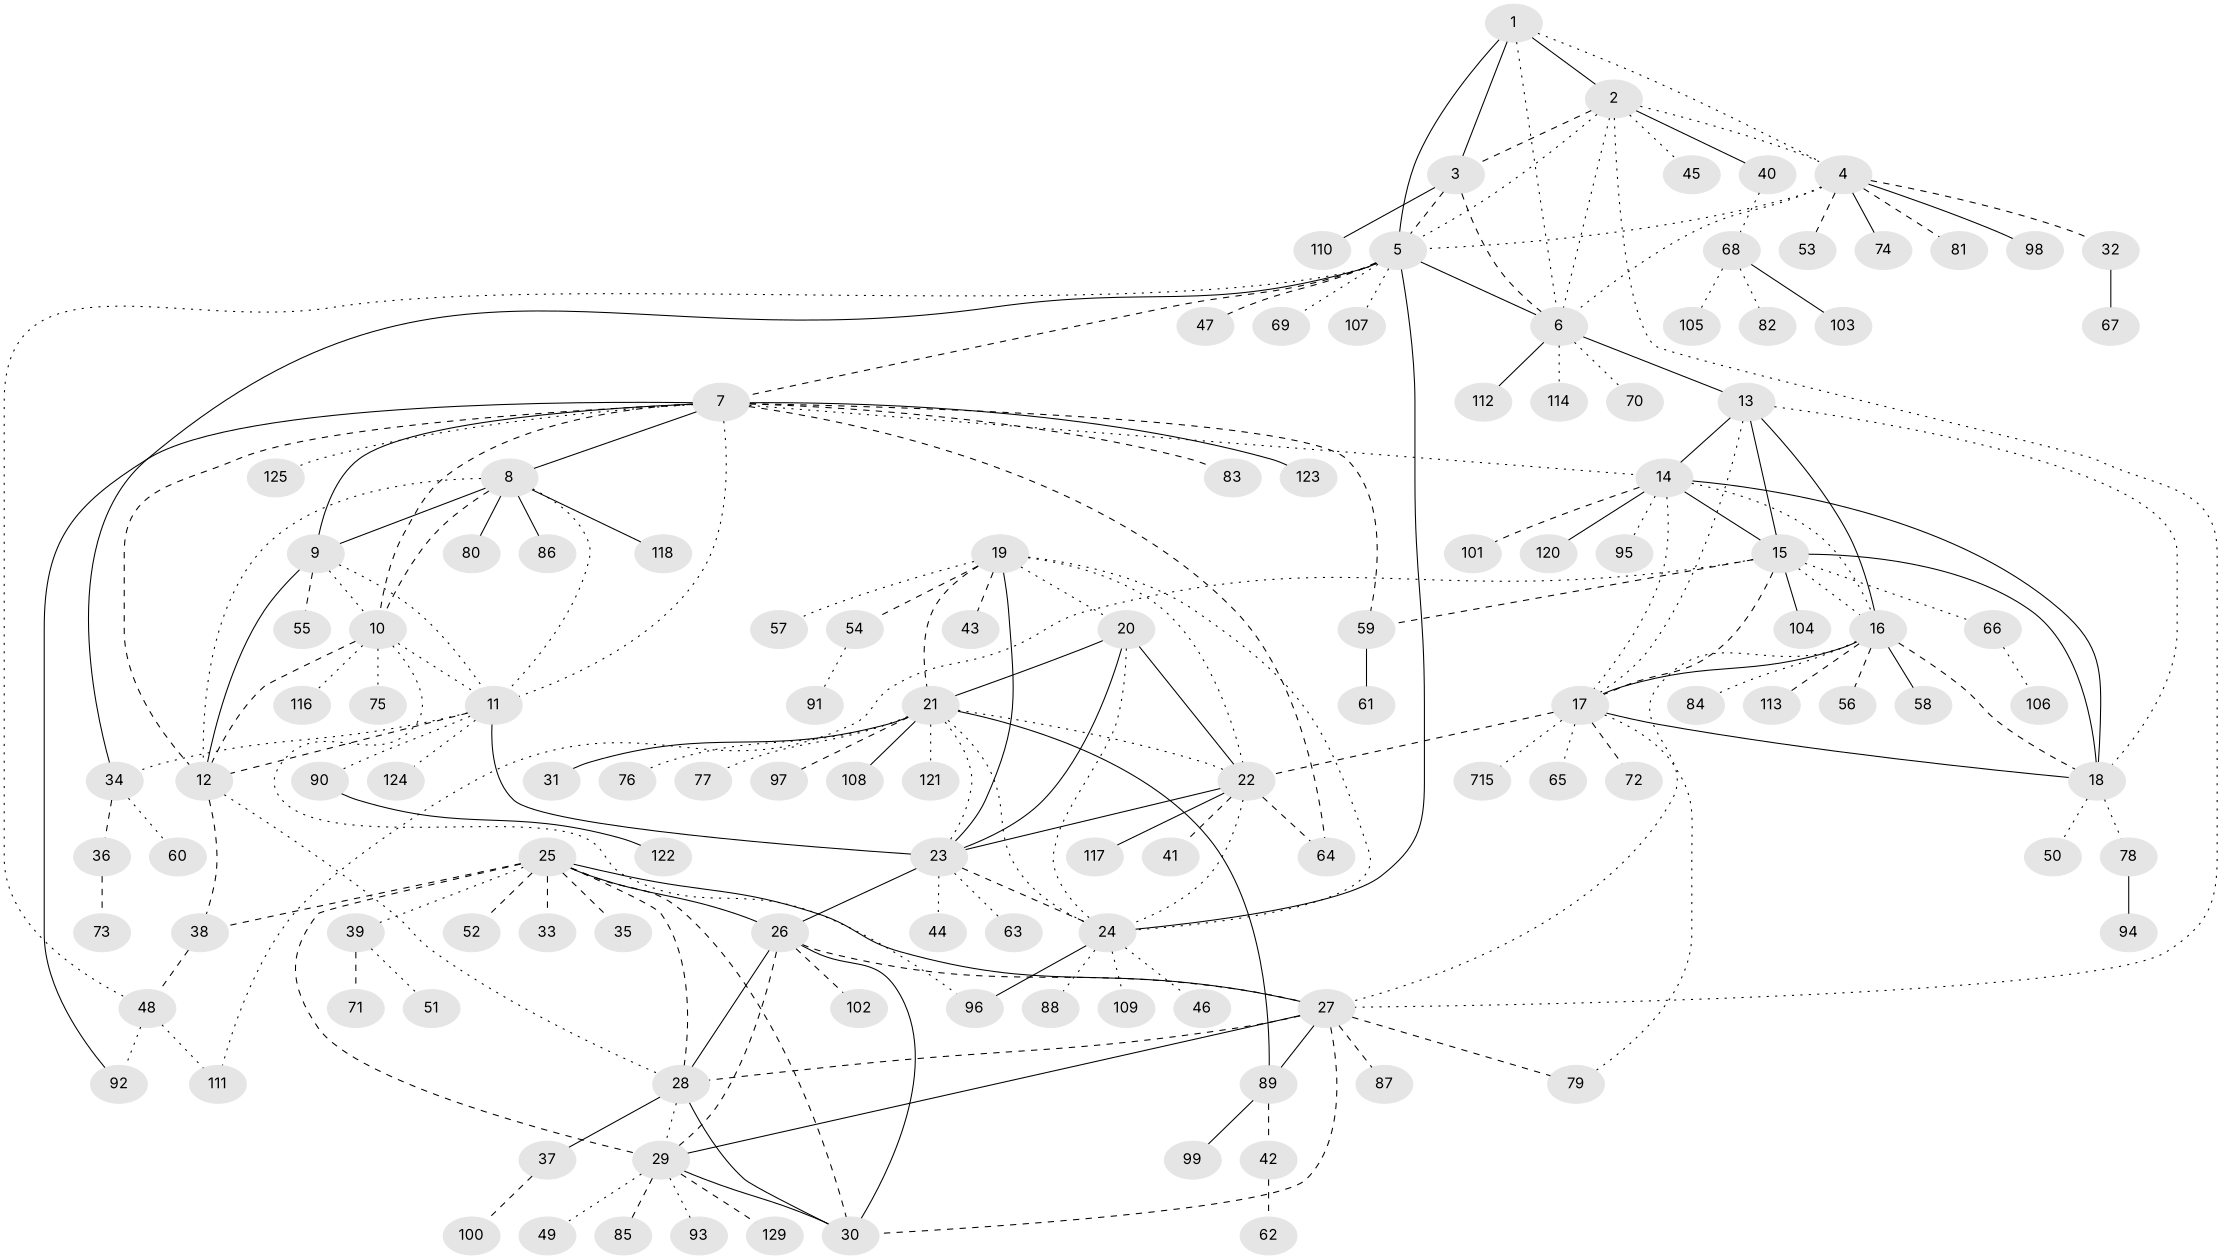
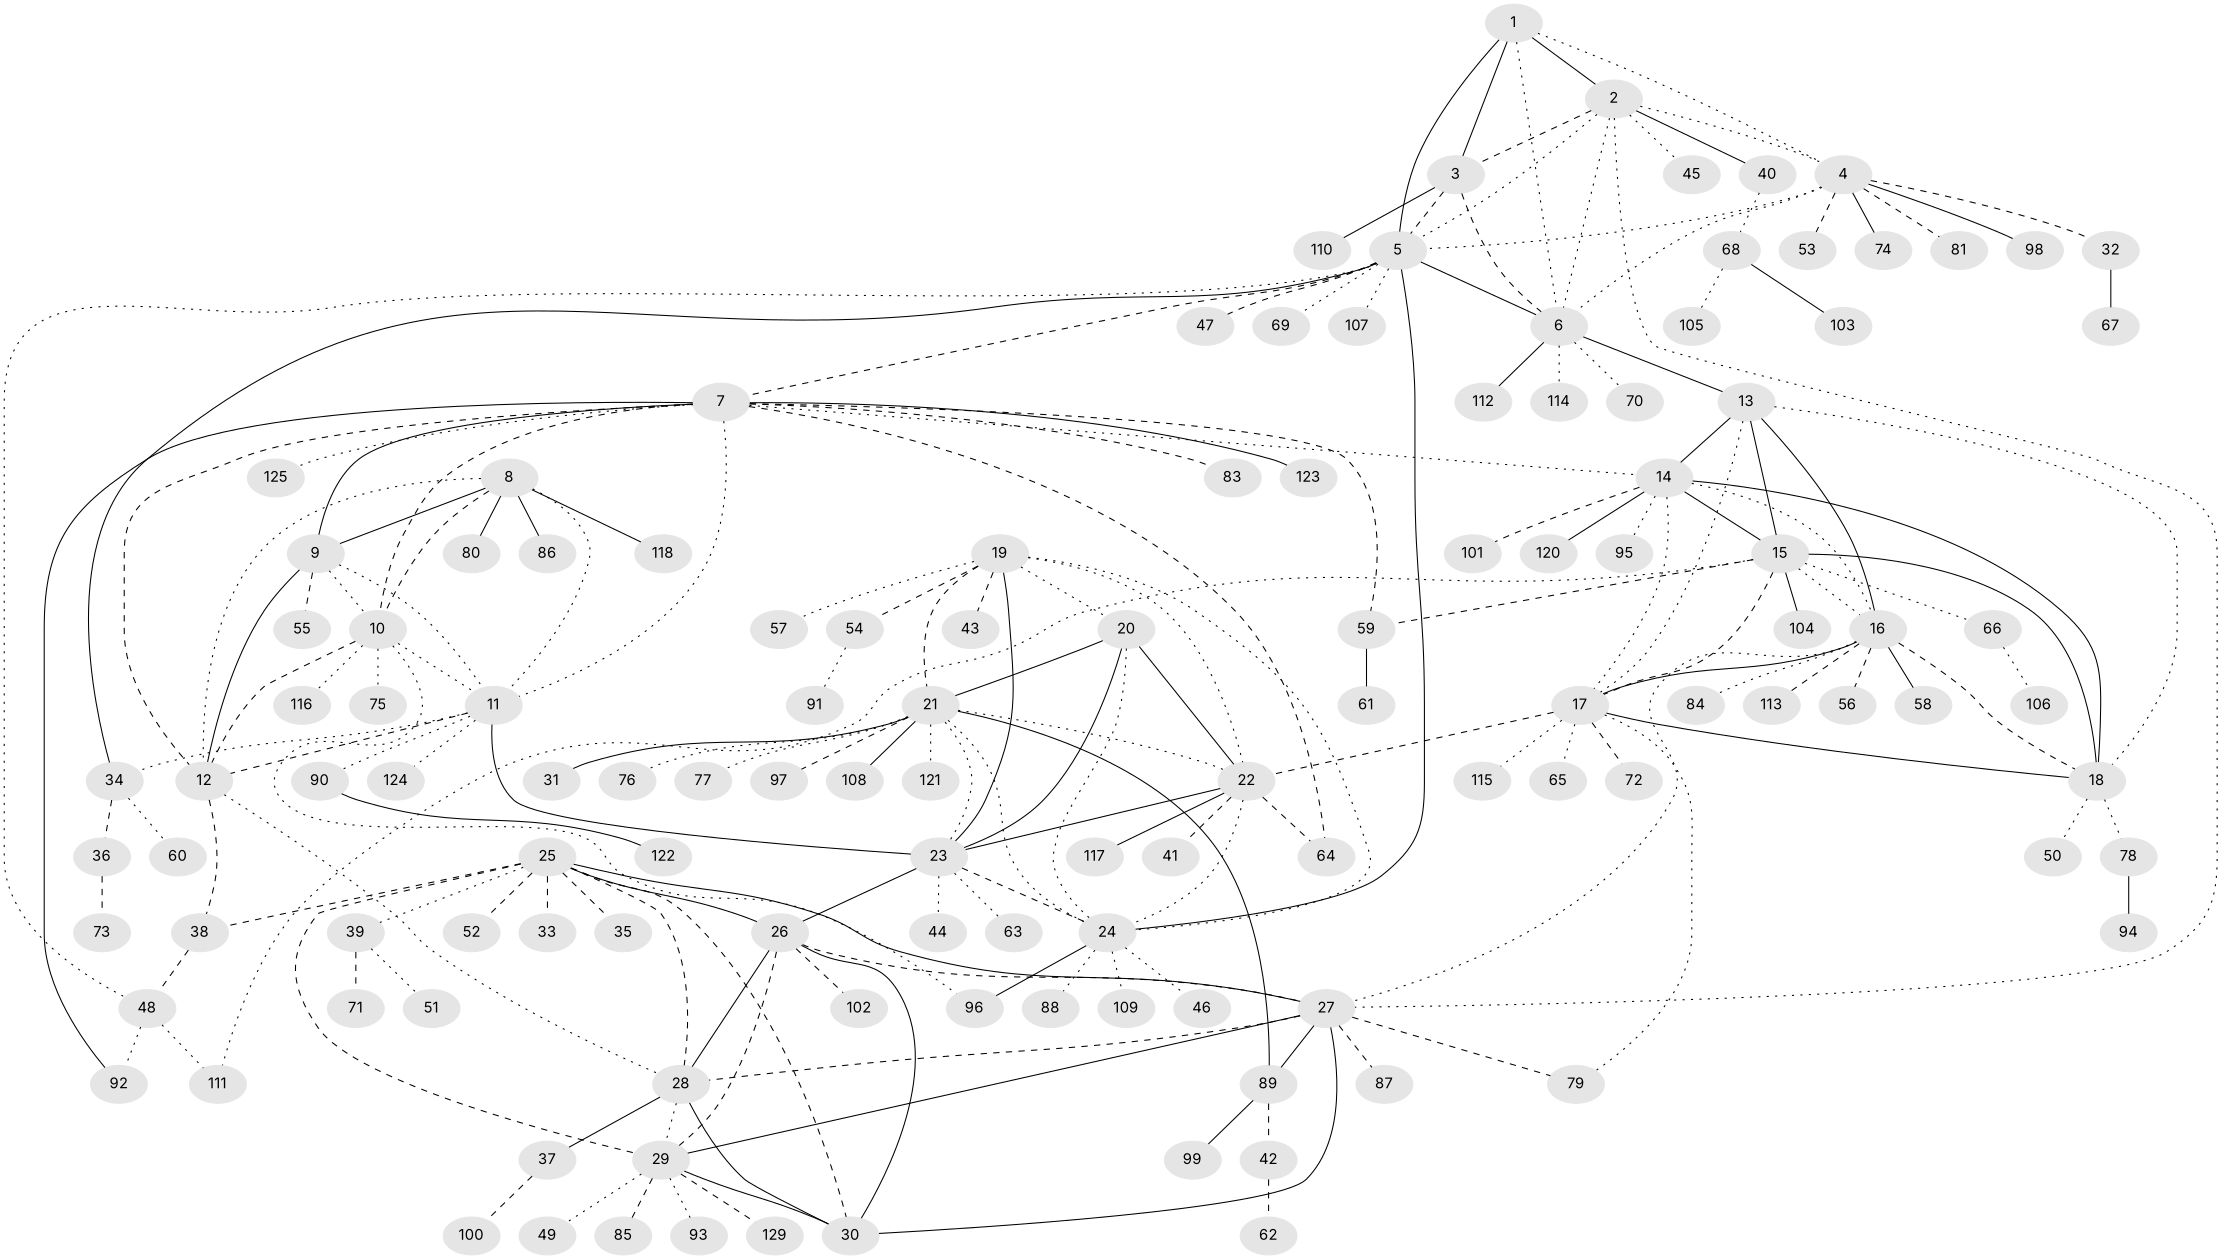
node "82": removed
edge "7" -- "8": removed
node "715": label "715" -> "115"
edge "27" -- "30": style dashed -> solid
